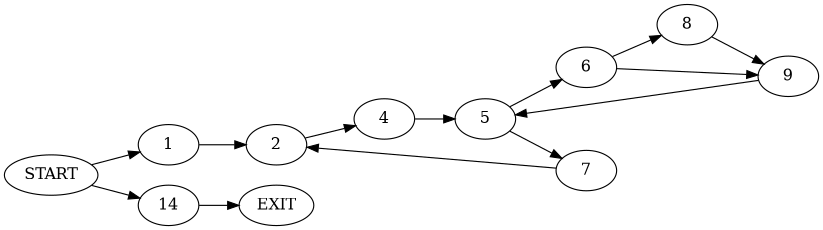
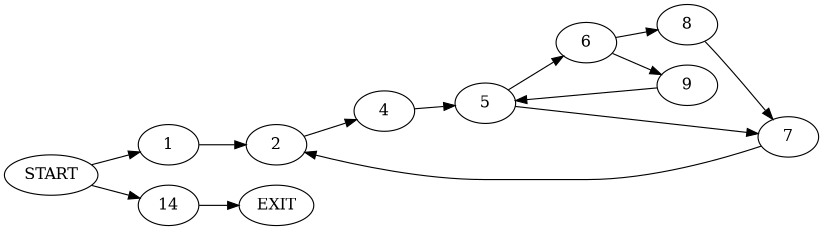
edge "8" -> "9": now "8" -> "7"
